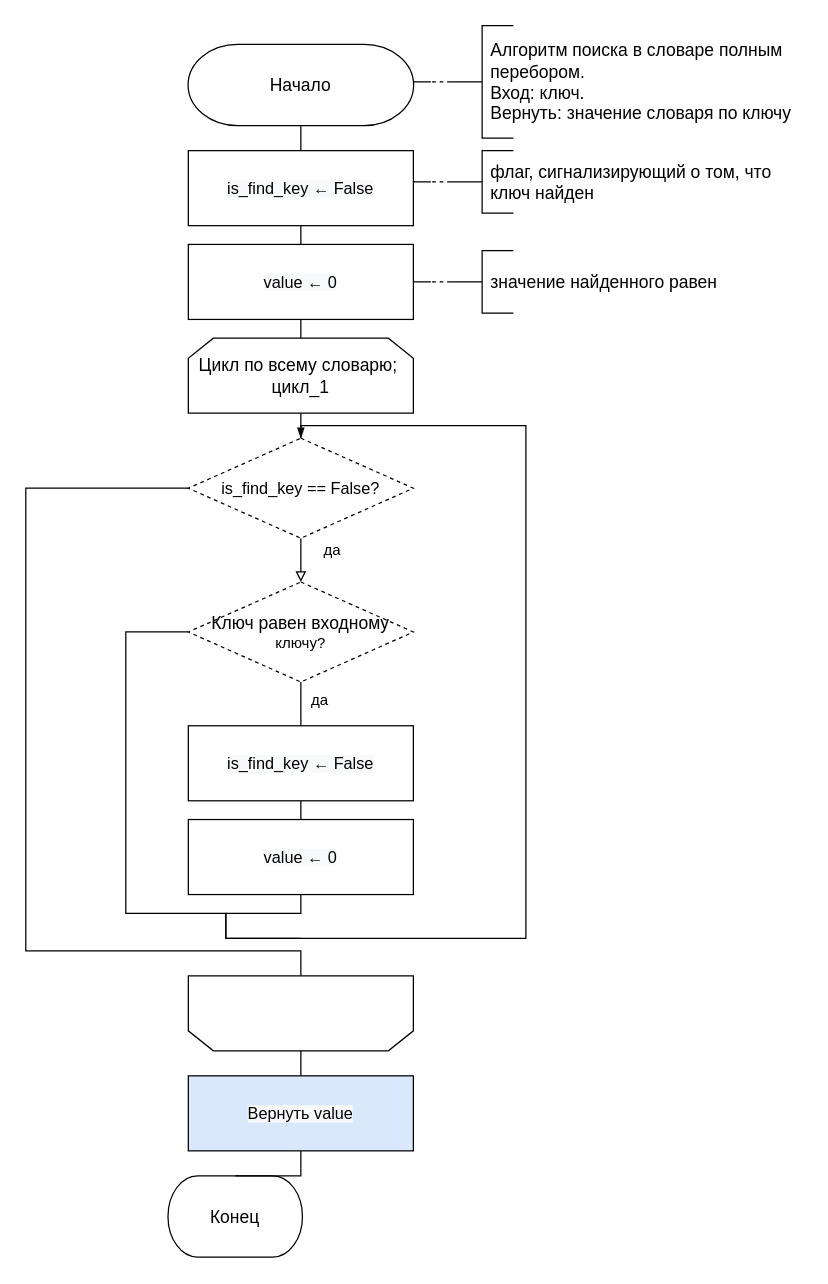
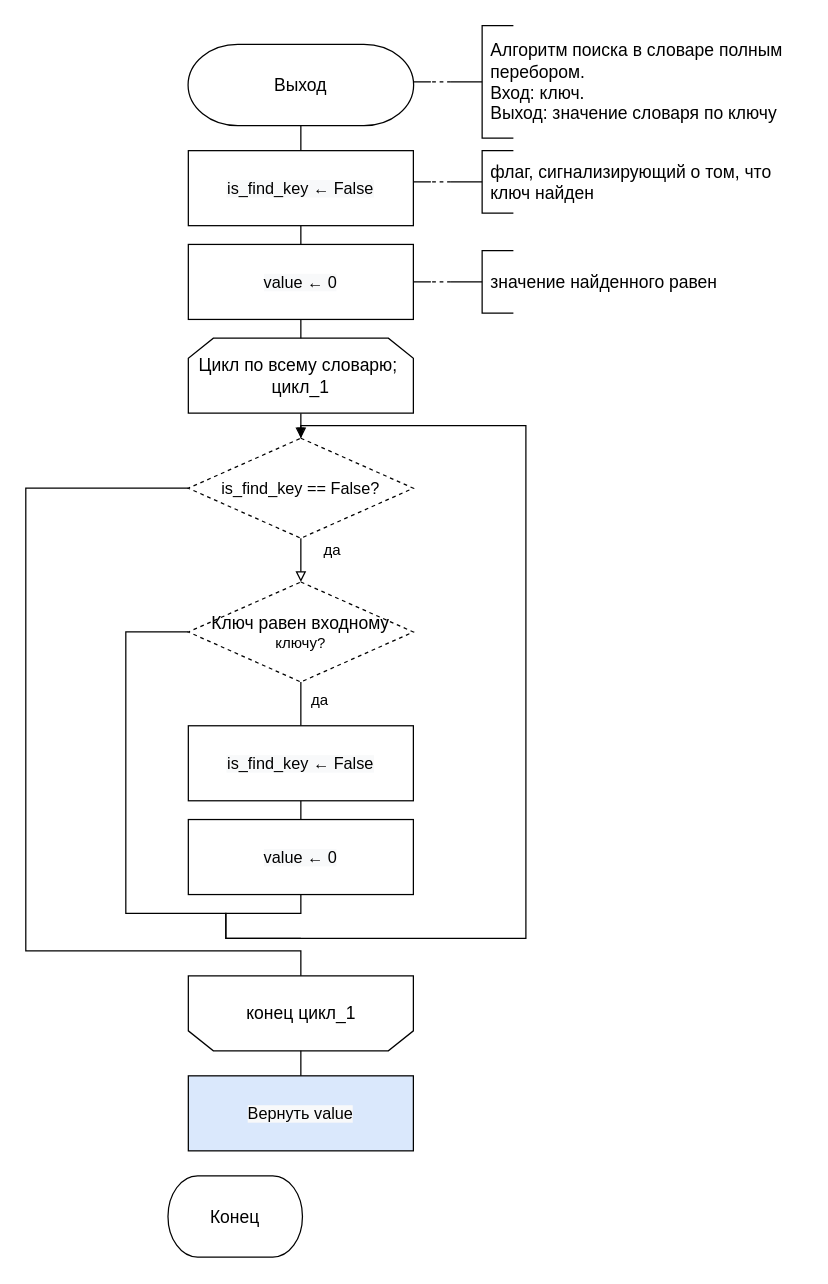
node "Алгоритм поиска в словаре полным перебором. Вход: ключ. Вернуть: значение словаря по ключу": label "Алгоритм поиска в словаре полным перебором. Вход: ключ. Вернуть: значение словаря по ключу" -> "Алгоритм поиска в словаре полным перебором. Вход: ключ. Выход: значение словаря по ключу"
node "Начало": label "Начало" -> "Выход"
edge "Цикл по всему словарю; цикл_1" -- "is_find_key == False?": arrowhead none -> block
node "конец цикл_1": added
edge "Вернуть value" -- "Конец": removed
